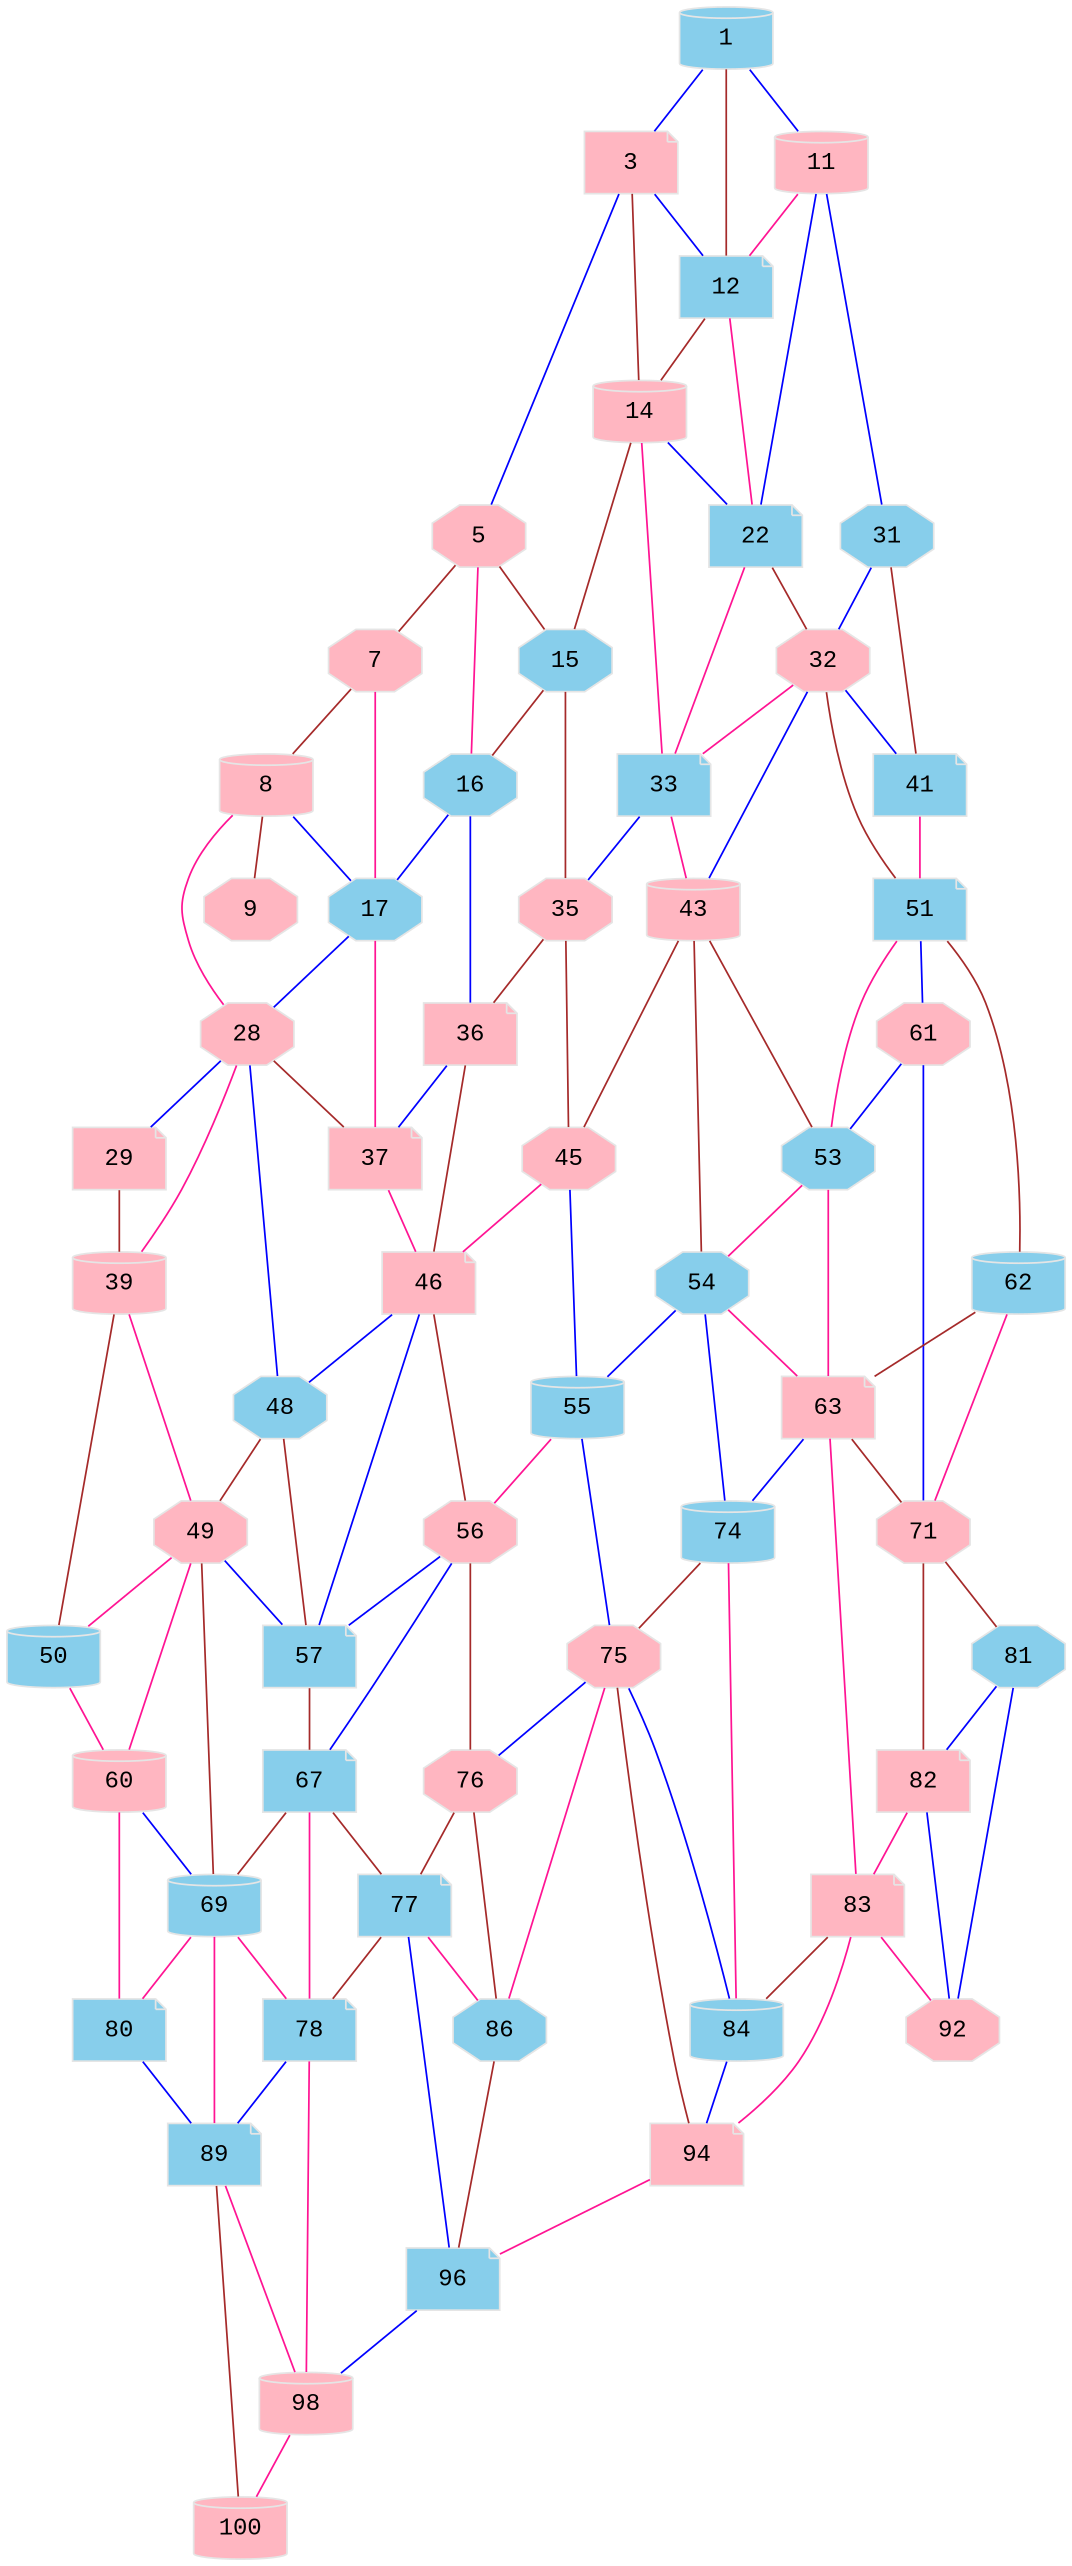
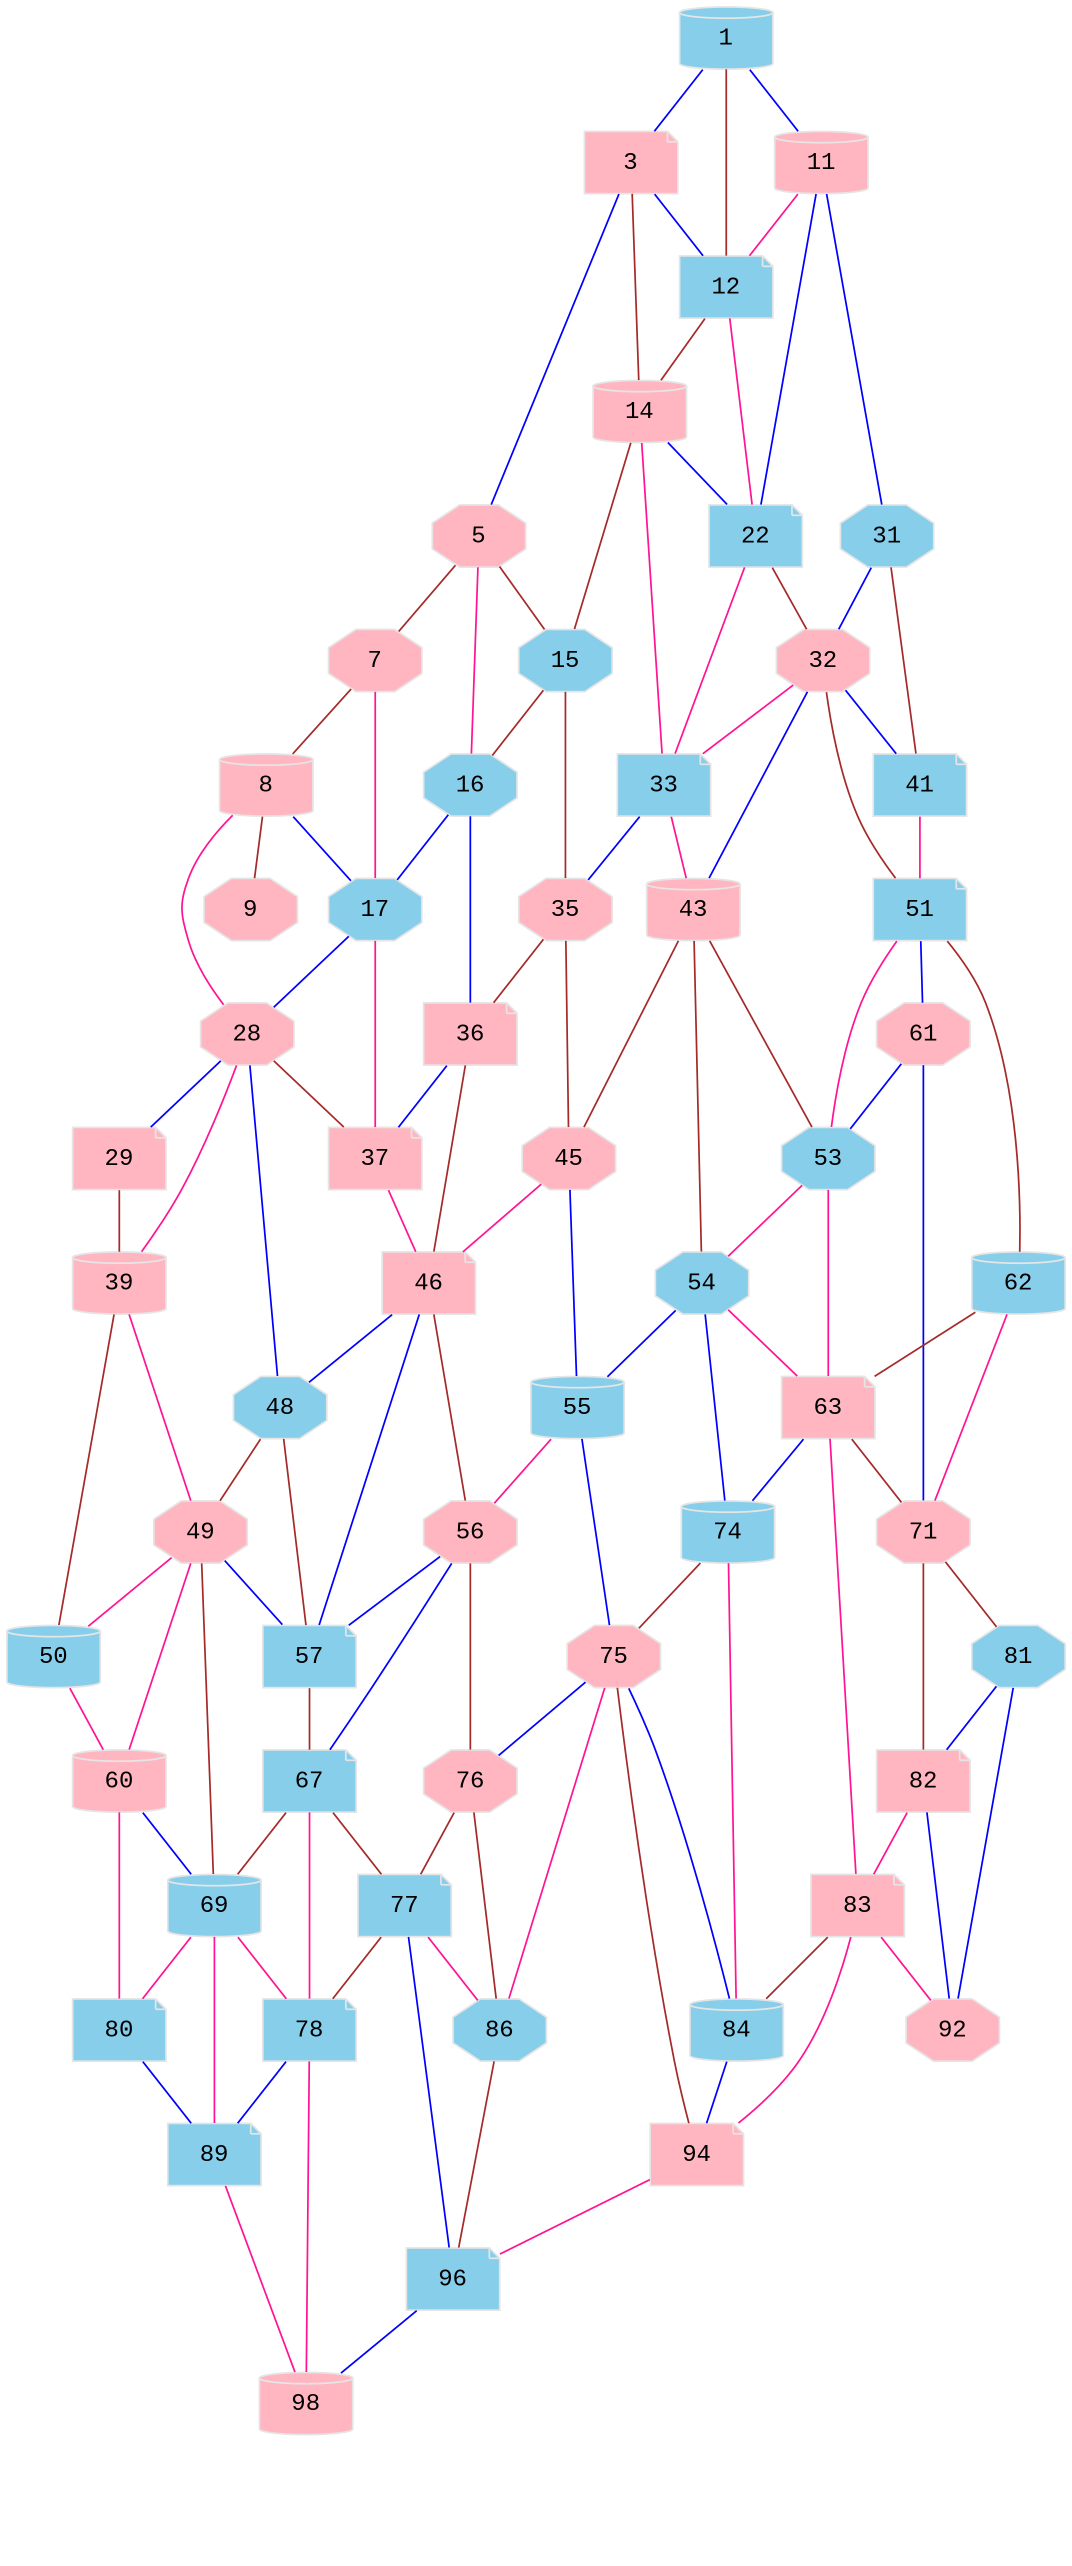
node "100": removed
